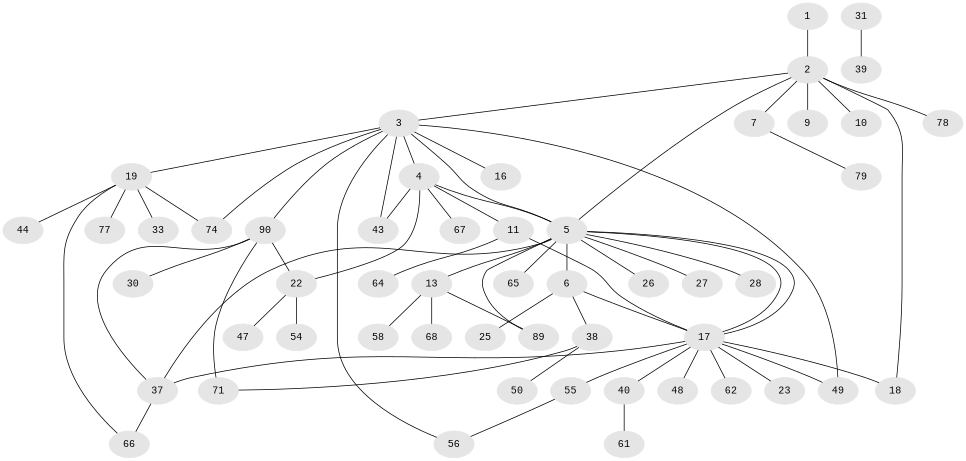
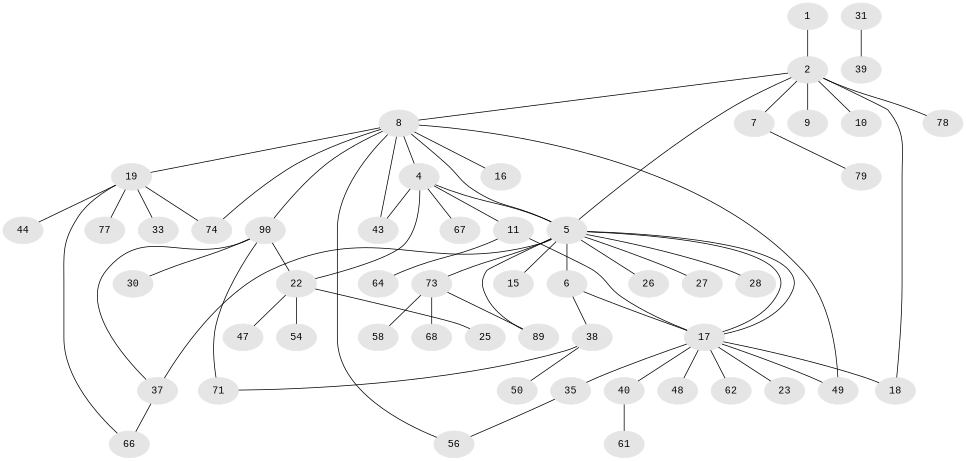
node "3": label "3" -> "8"
node "13": label "13" -> "73"
node "65": label "65" -> "15"
edge "6" -- "25": now "22" -- "25"
edge "17" -- "37": removed
node "55": label "55" -> "35"
